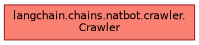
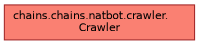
node "langchain.chains.natbot.crawler. Crawler": label "langchain.chains.natbot.crawler. Crawler" -> "chains.chains.natbot.crawler. Crawler"
